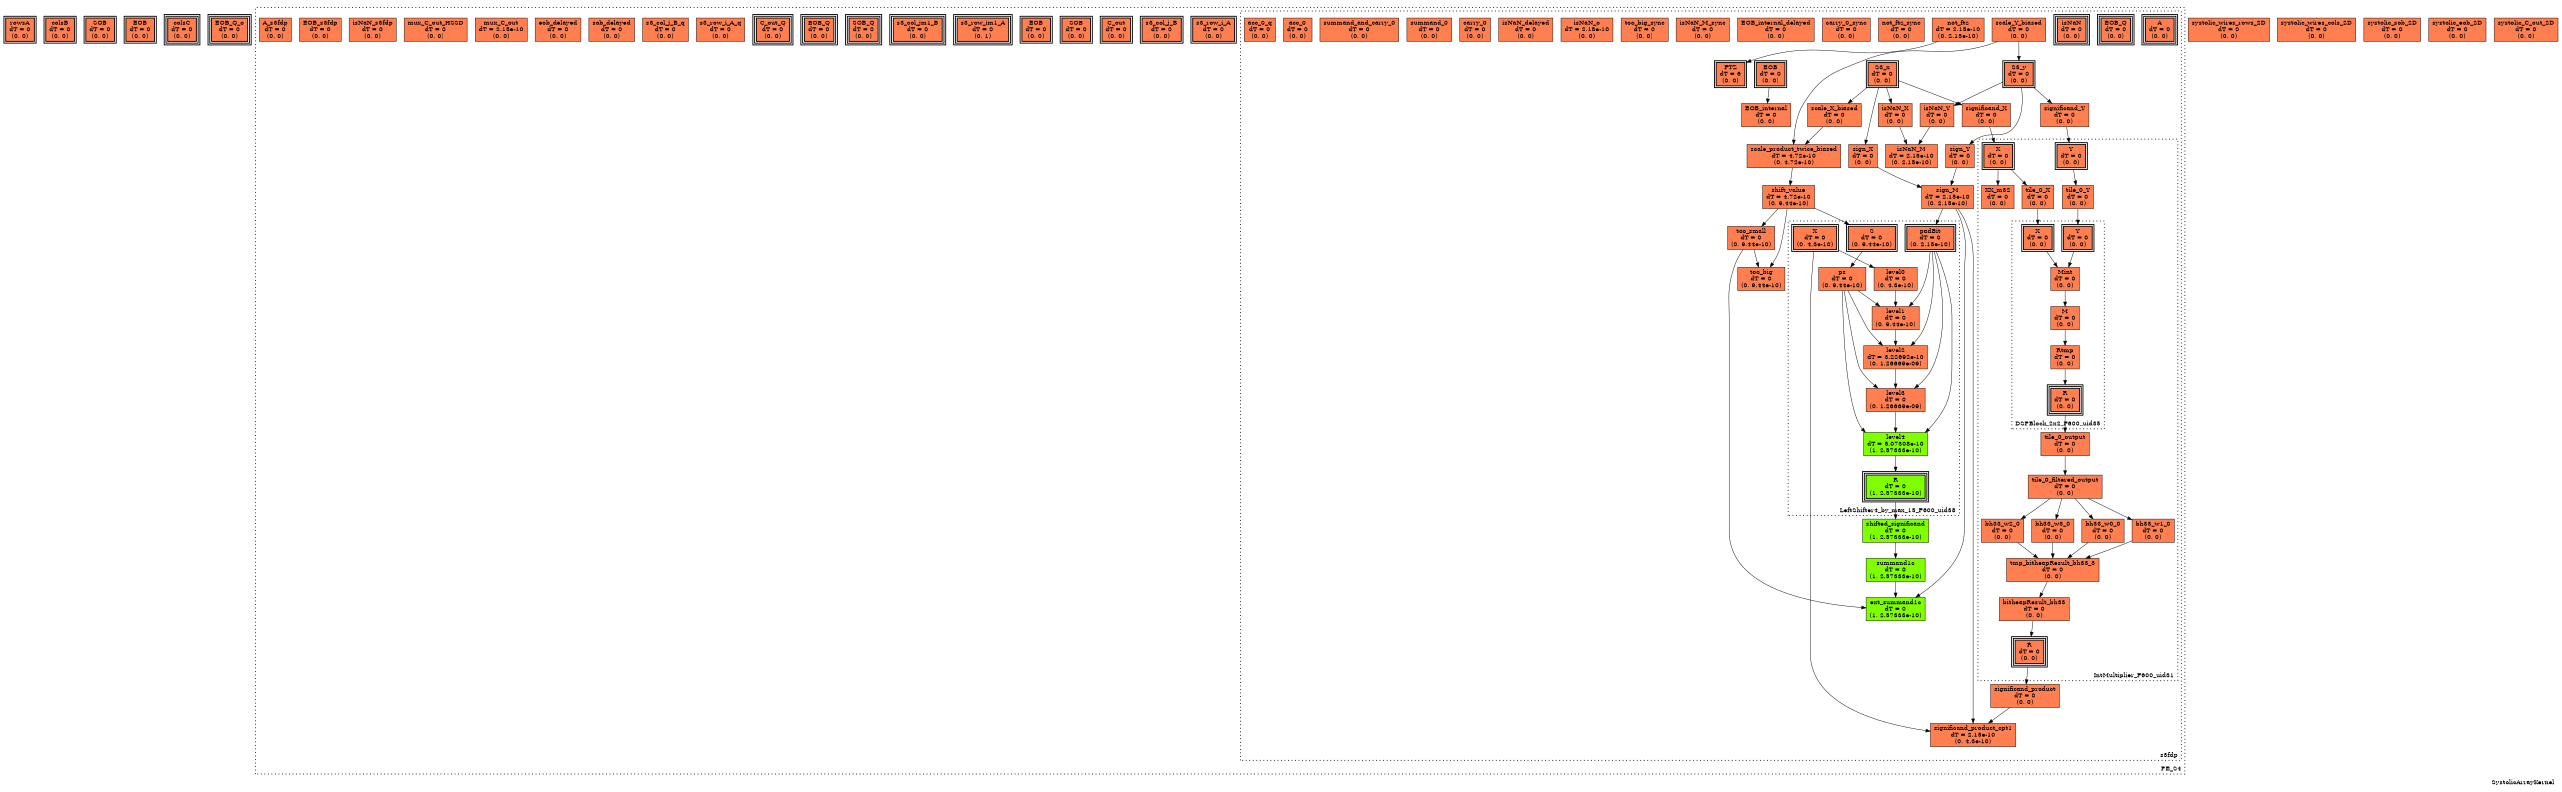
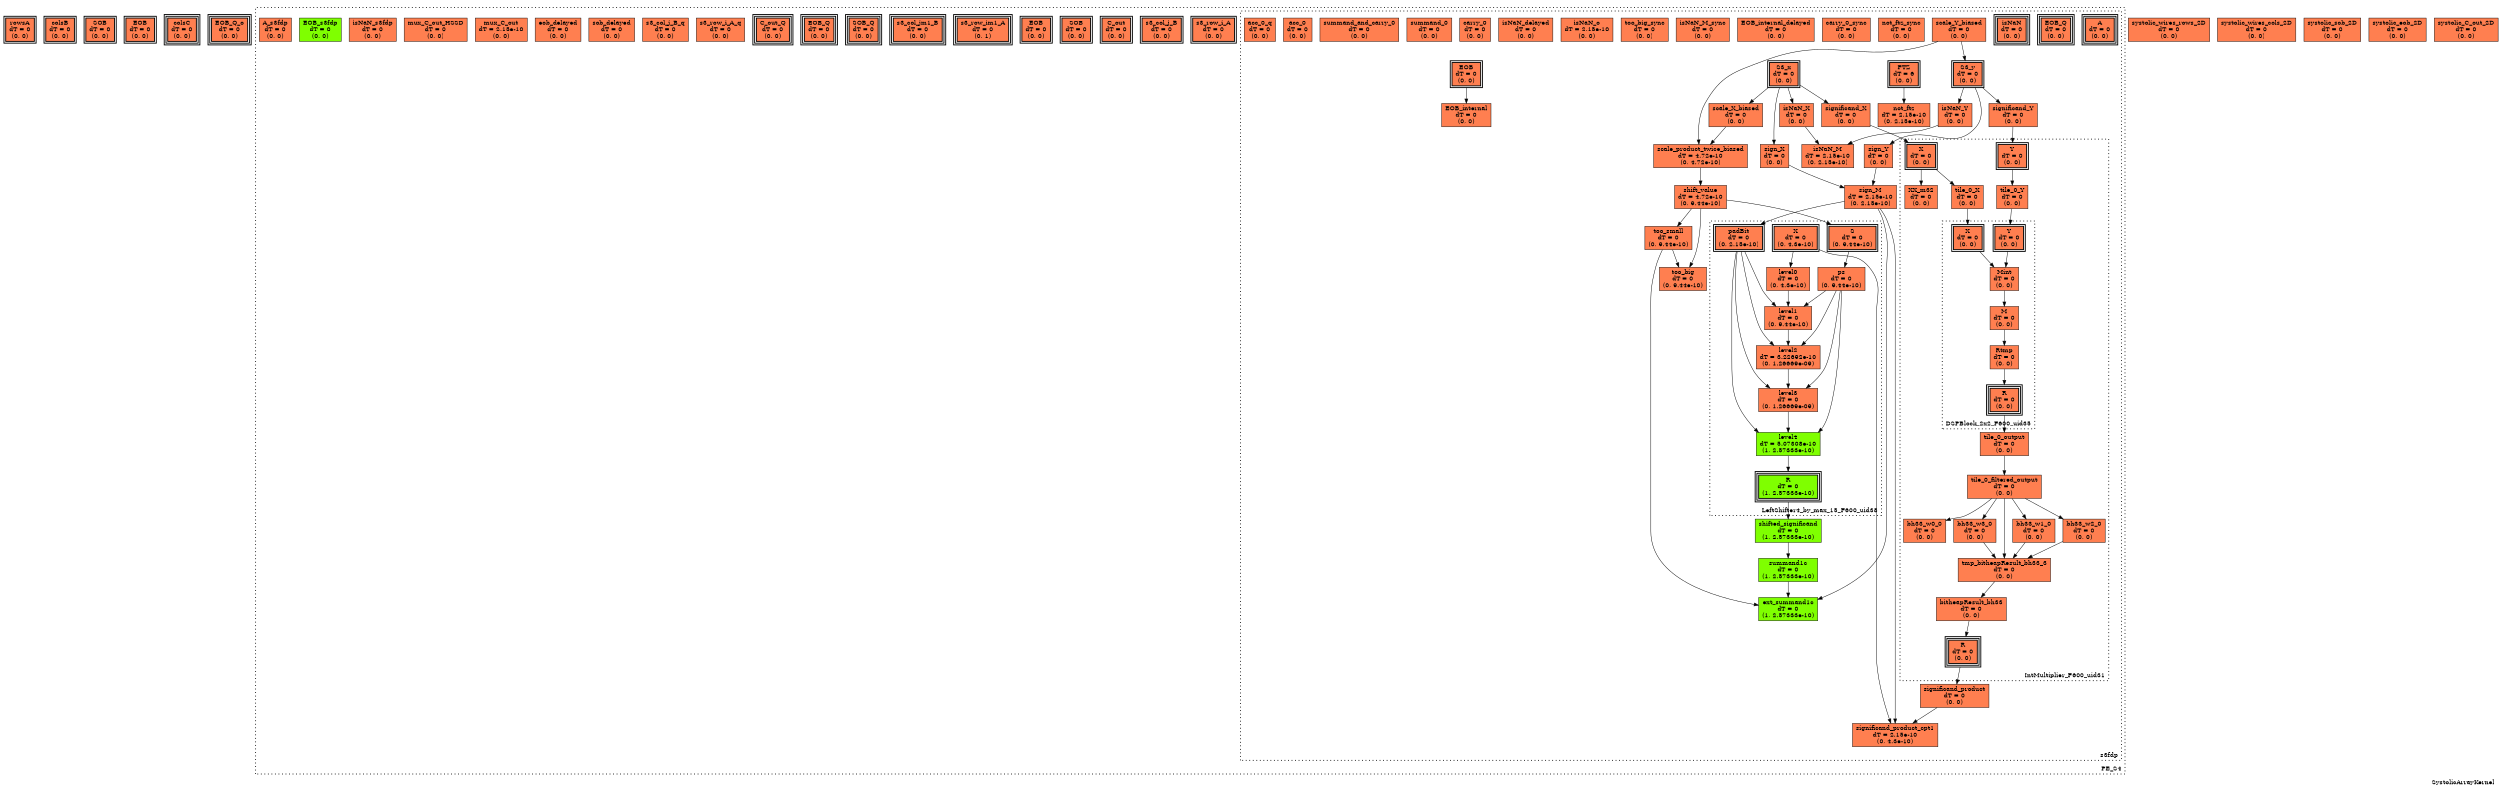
node "EOB_s3fdp dT = 0 (0, 0)": fillcolor coral -> chartreuse
edge "not_ftz dT = 2.15e-10 (0, 2.15e-10)" -> "FTZ dT = 6 (0, 0)": reversed
edge "bh33_w0_0 dT = 0 (0, 0)" -> "tmp_bitheapResult_bh33_3 dT = 0 (0, 0)": now "tile_0_filtered_output dT = 0 (0, 0)" -> "tmp_bitheapResult_bh33_3 dT = 0 (0, 0)"
